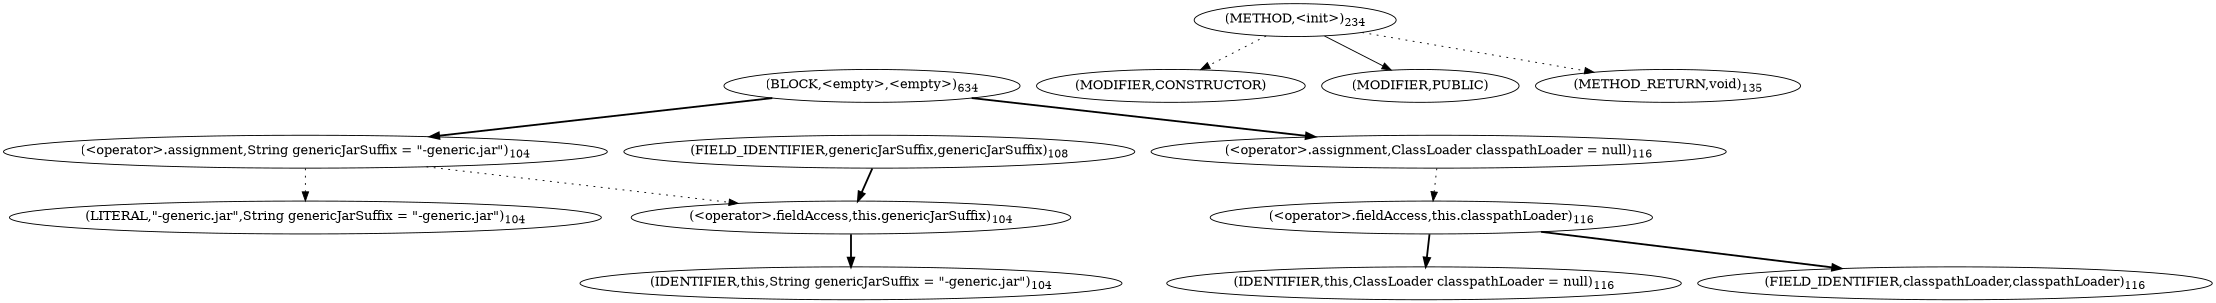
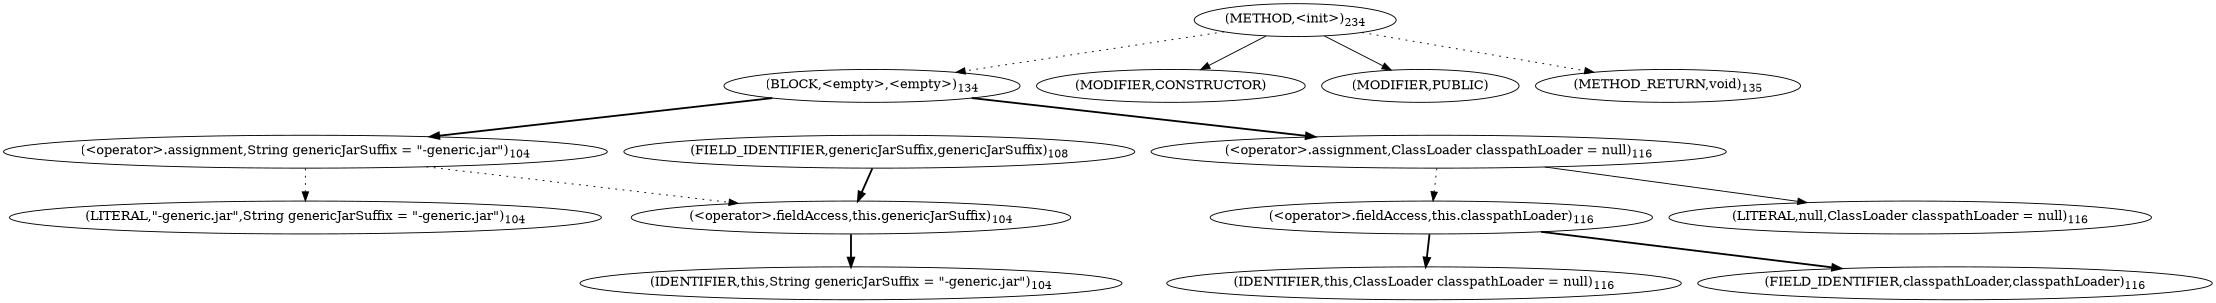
edge "(METHOD,<init>)" -> "(BLOCK,<empty>,<empty>)": added
edge "(METHOD,<init>)" -> "(MODIFIER,CONSTRUCTOR)": style dotted -> solid
node "(BLOCK,<empty>,<empty>)": text "634" -> "134"
node "(LITERAL,null,ClassLoader classpathLoader = null)": added
